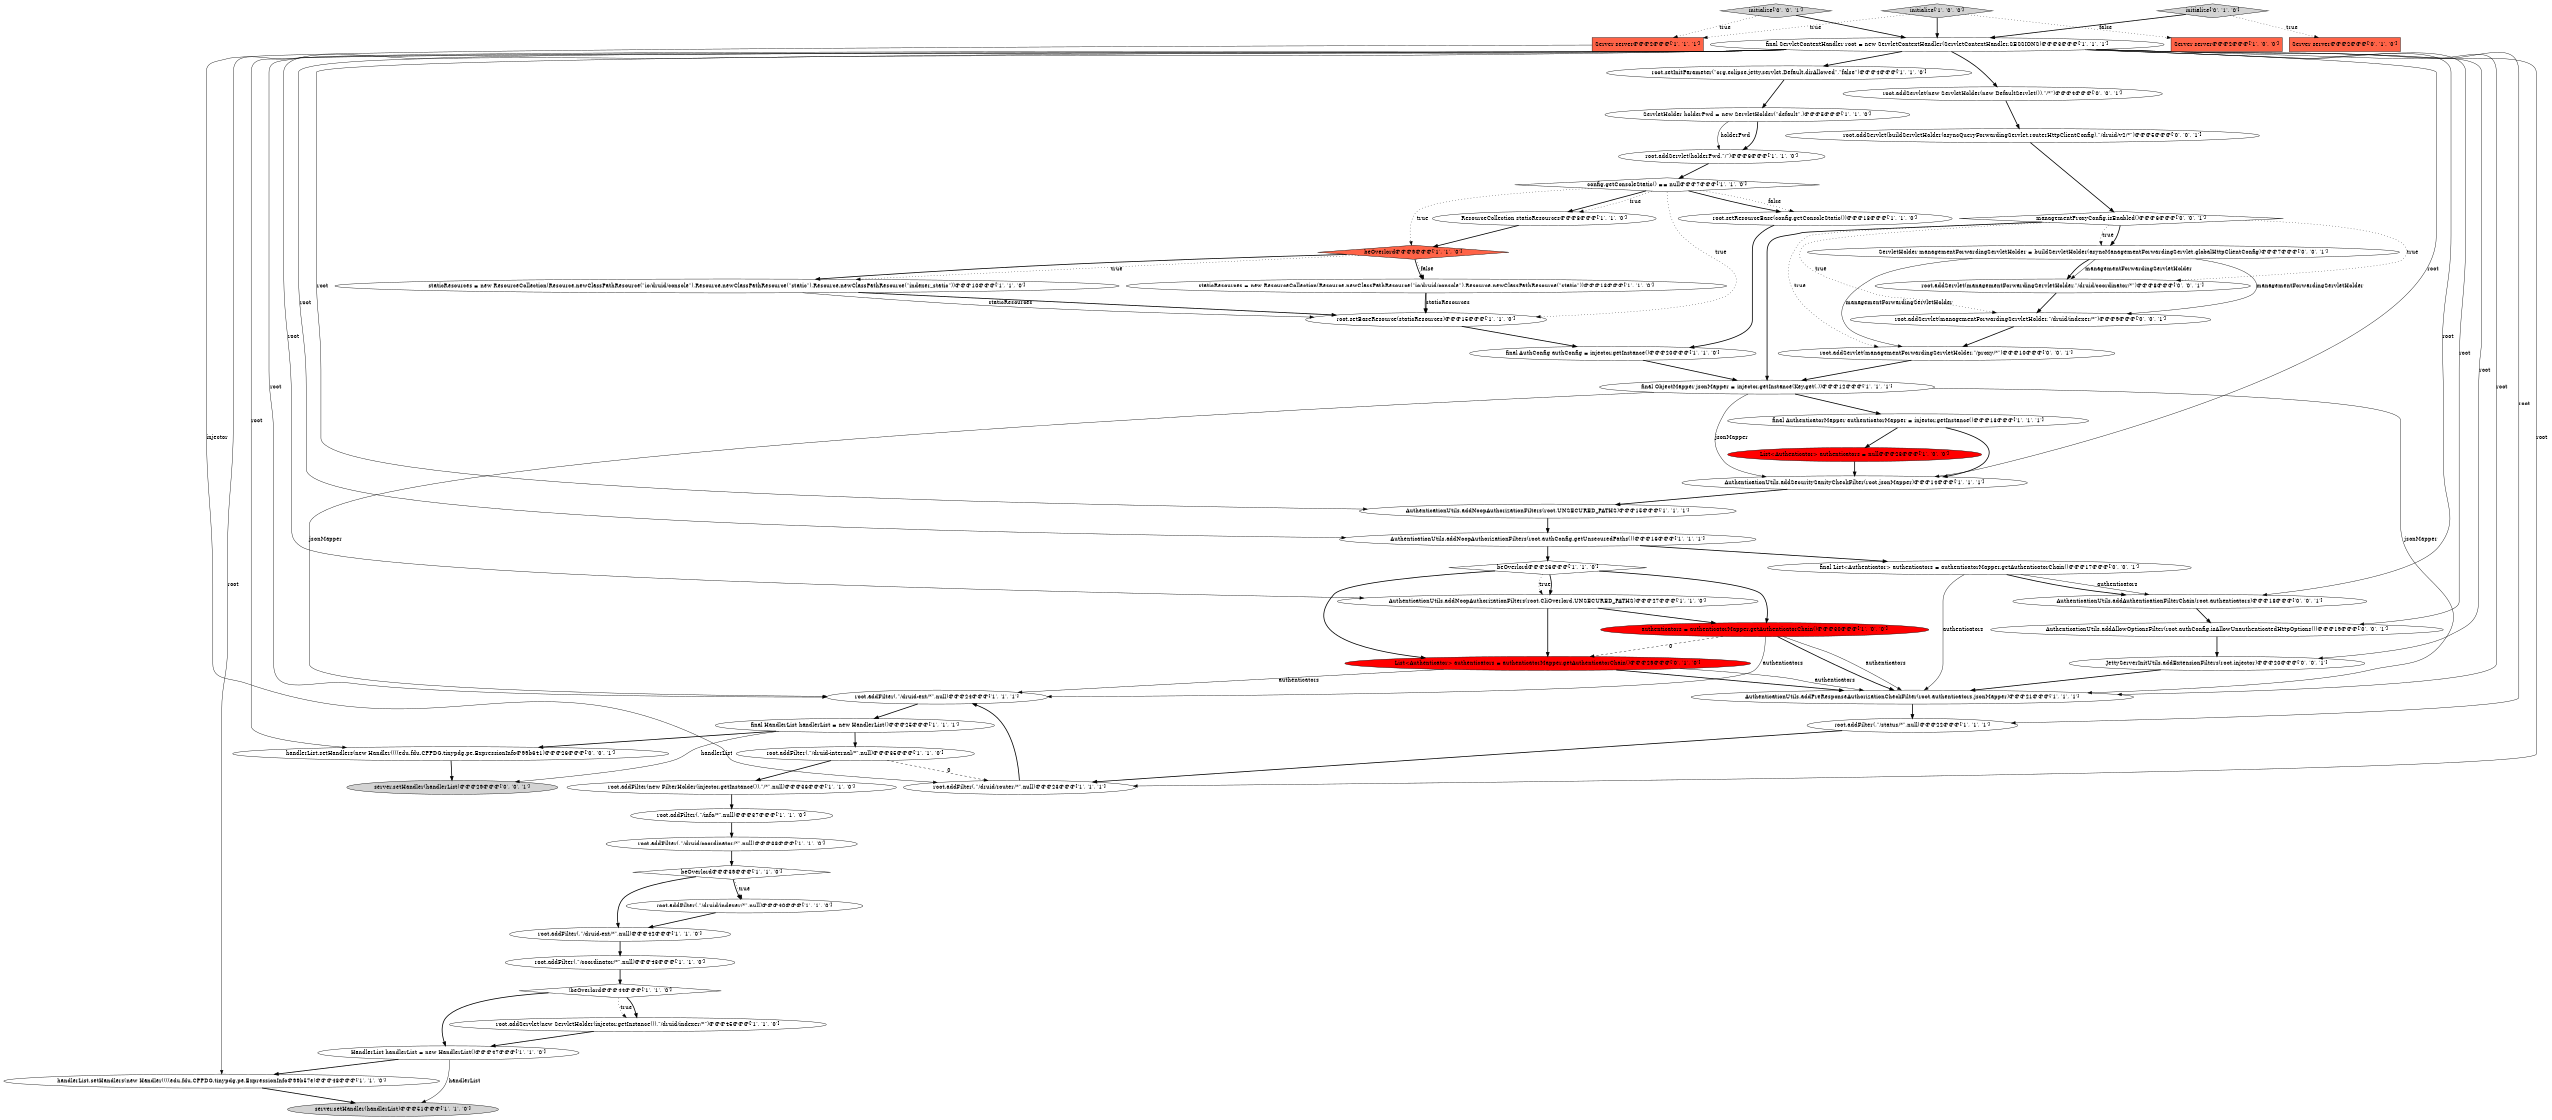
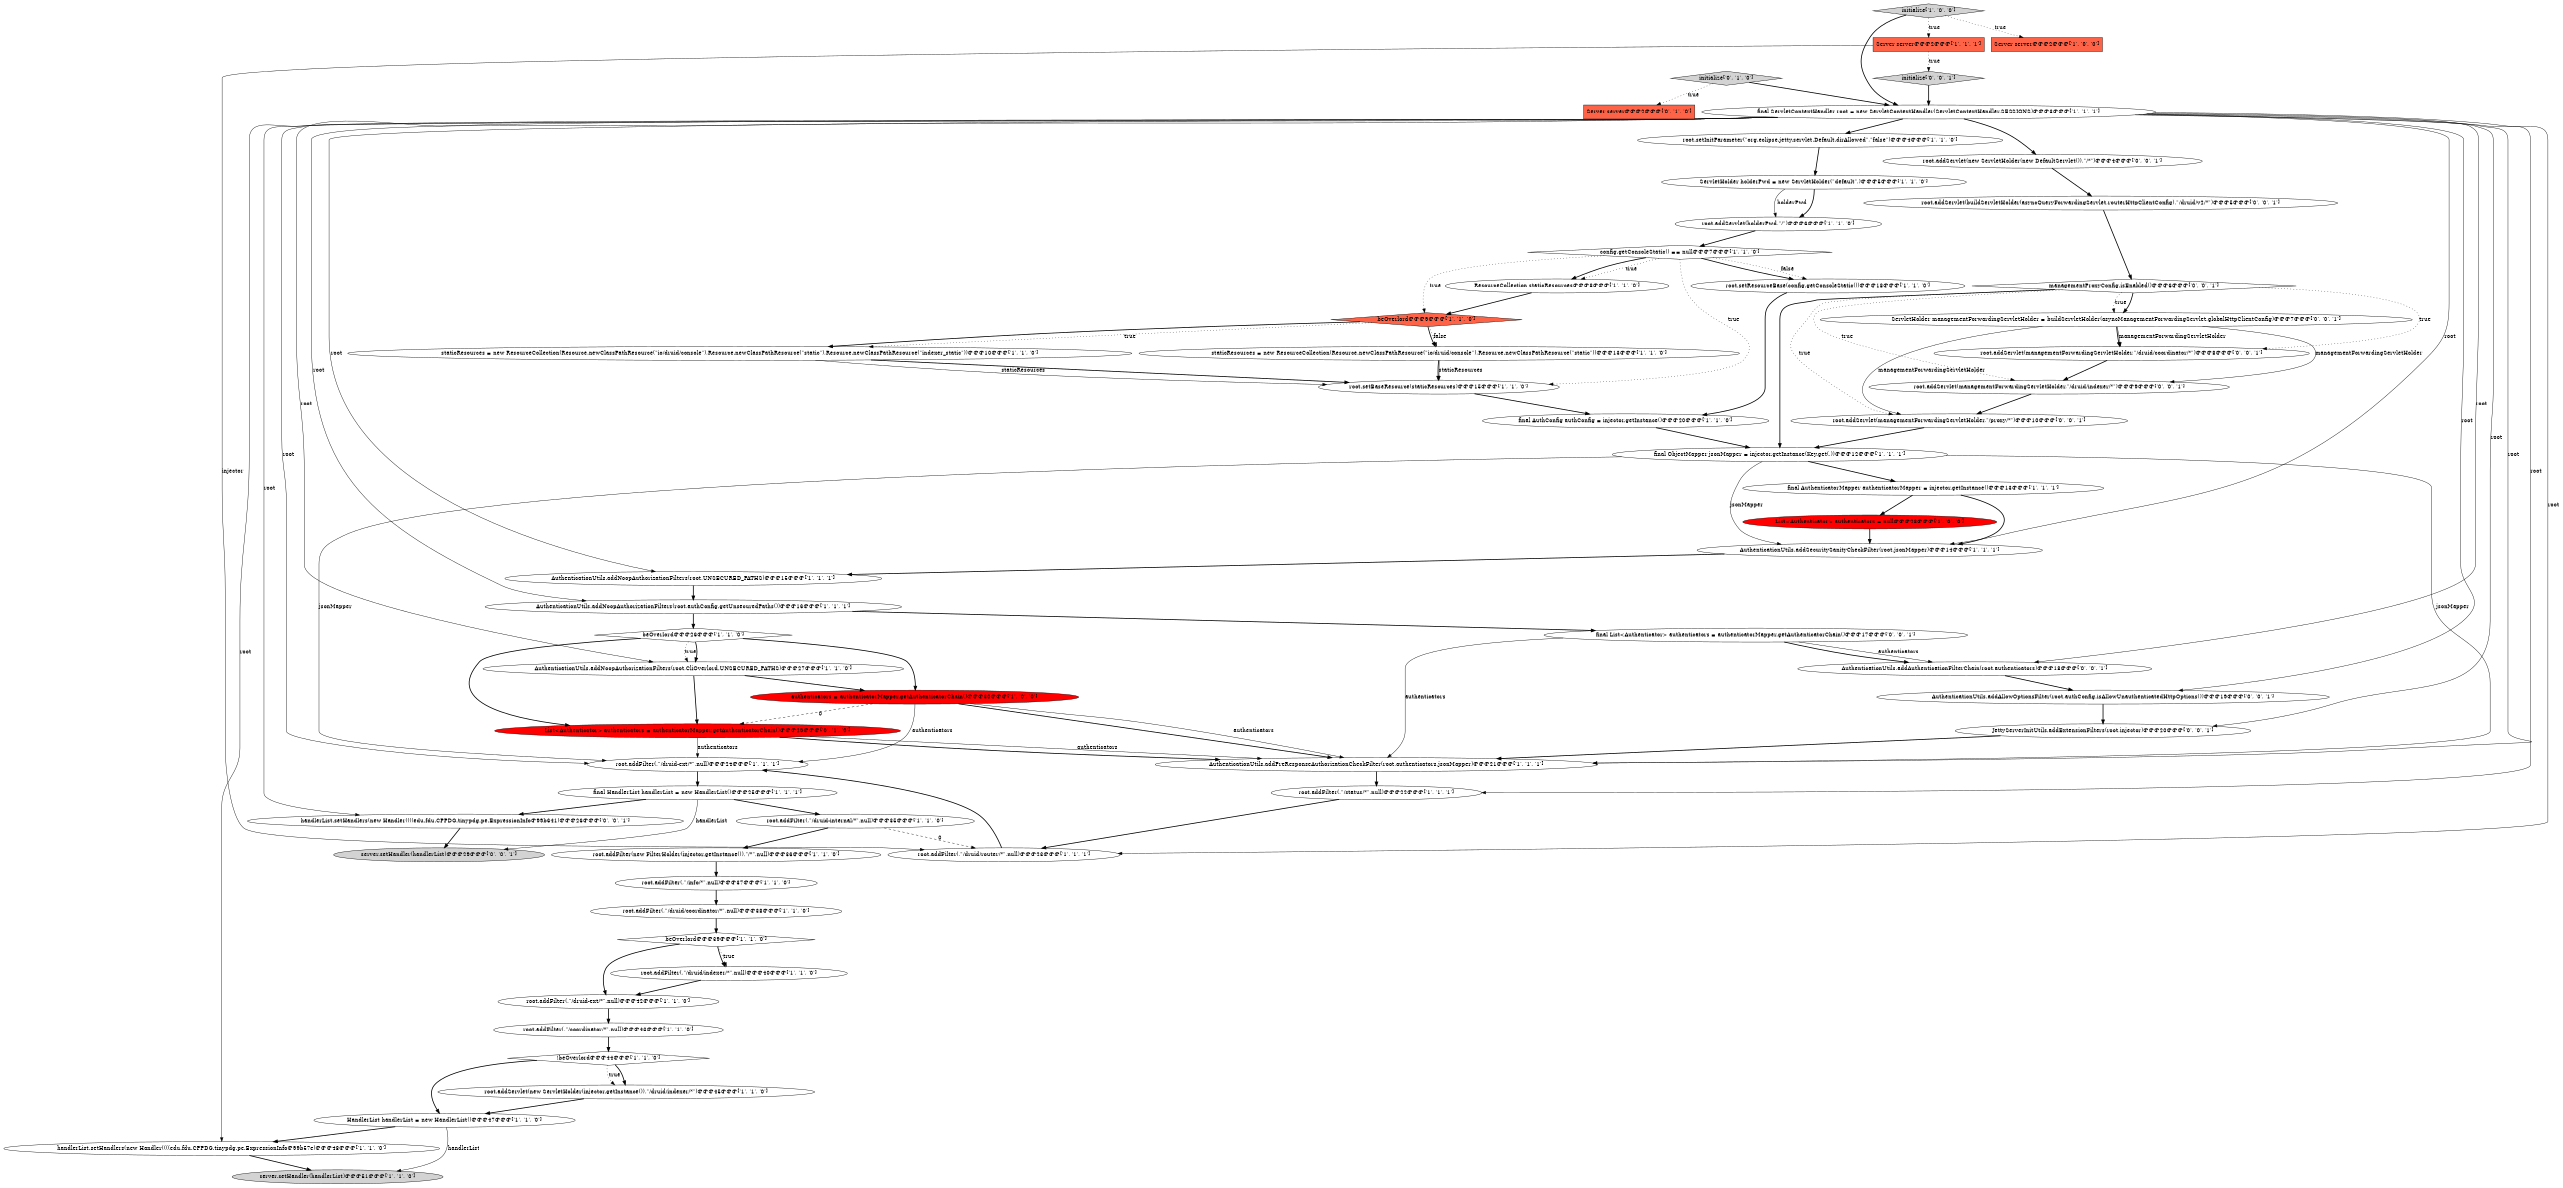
edge "initialize['0', '0', '1']" -> "Server server@@@2@@@['1', '1', '1']": reversed
edge "initialize['1', '0', '0']" -> "Server server@@@2@@@['1', '0', '0']": label "false" -> "true"
